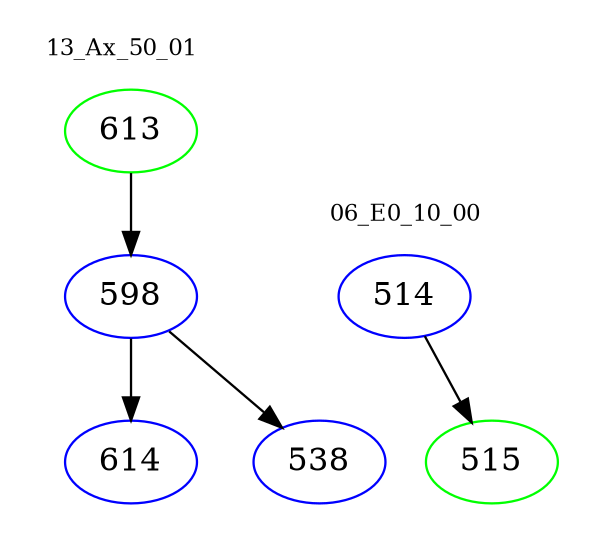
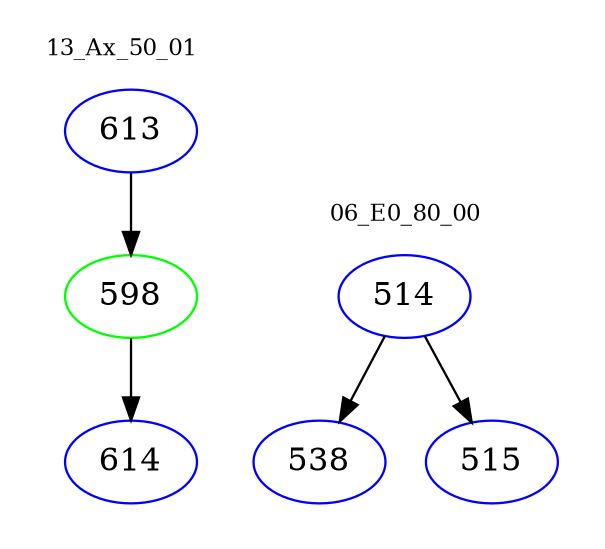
node "613": color green -> blue
cluster "06_E0_10_00": label "06_E0_10_00" -> "06_E0_80_00"
node "598": color blue -> green
edge "598" -> "538": now "514" -> "538"
node "515": color green -> blue
